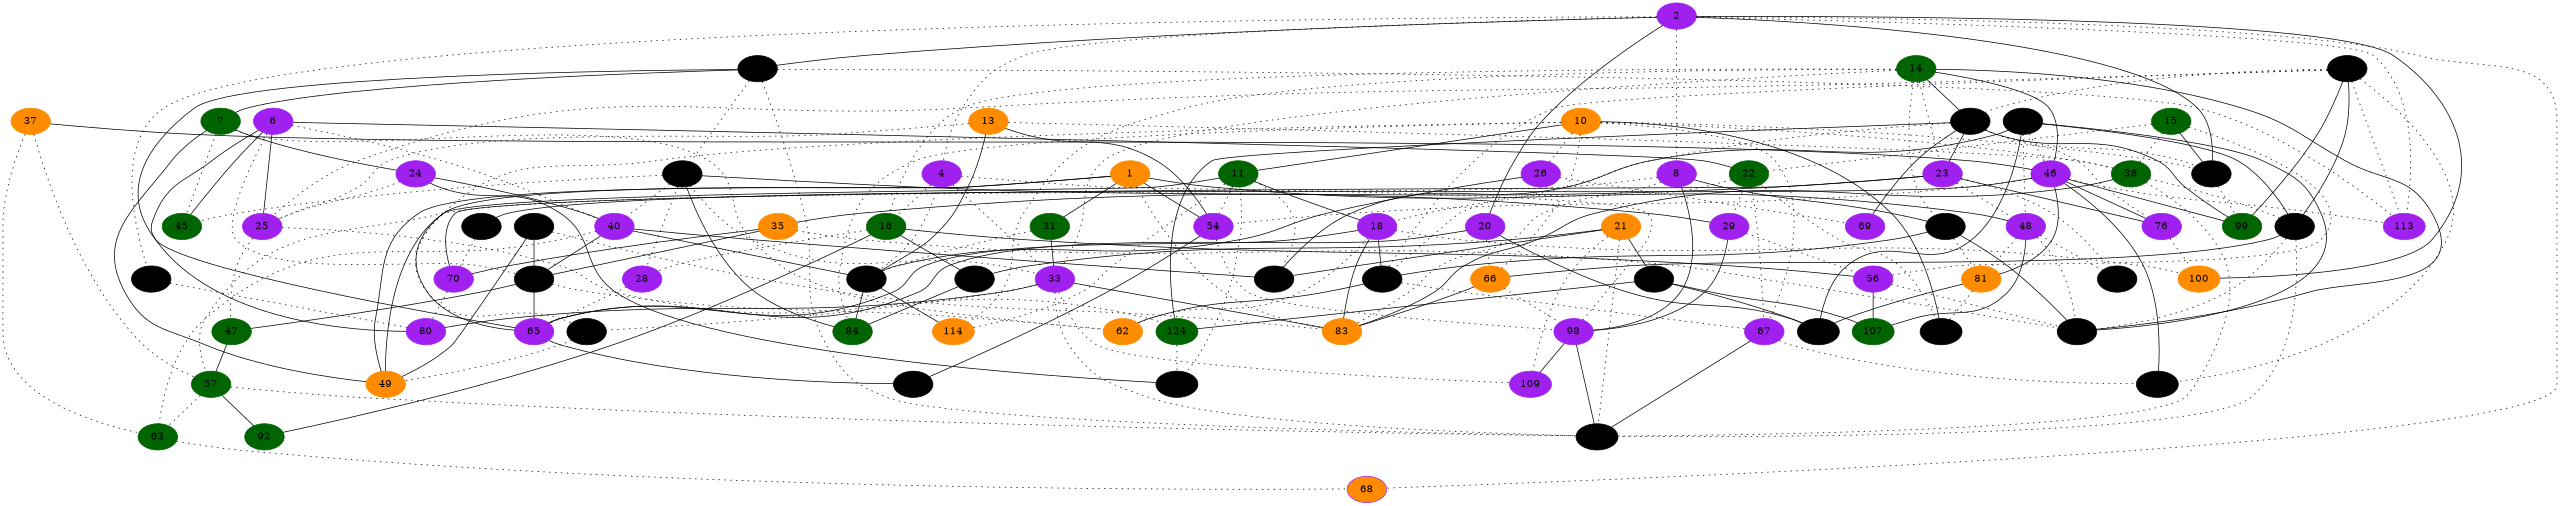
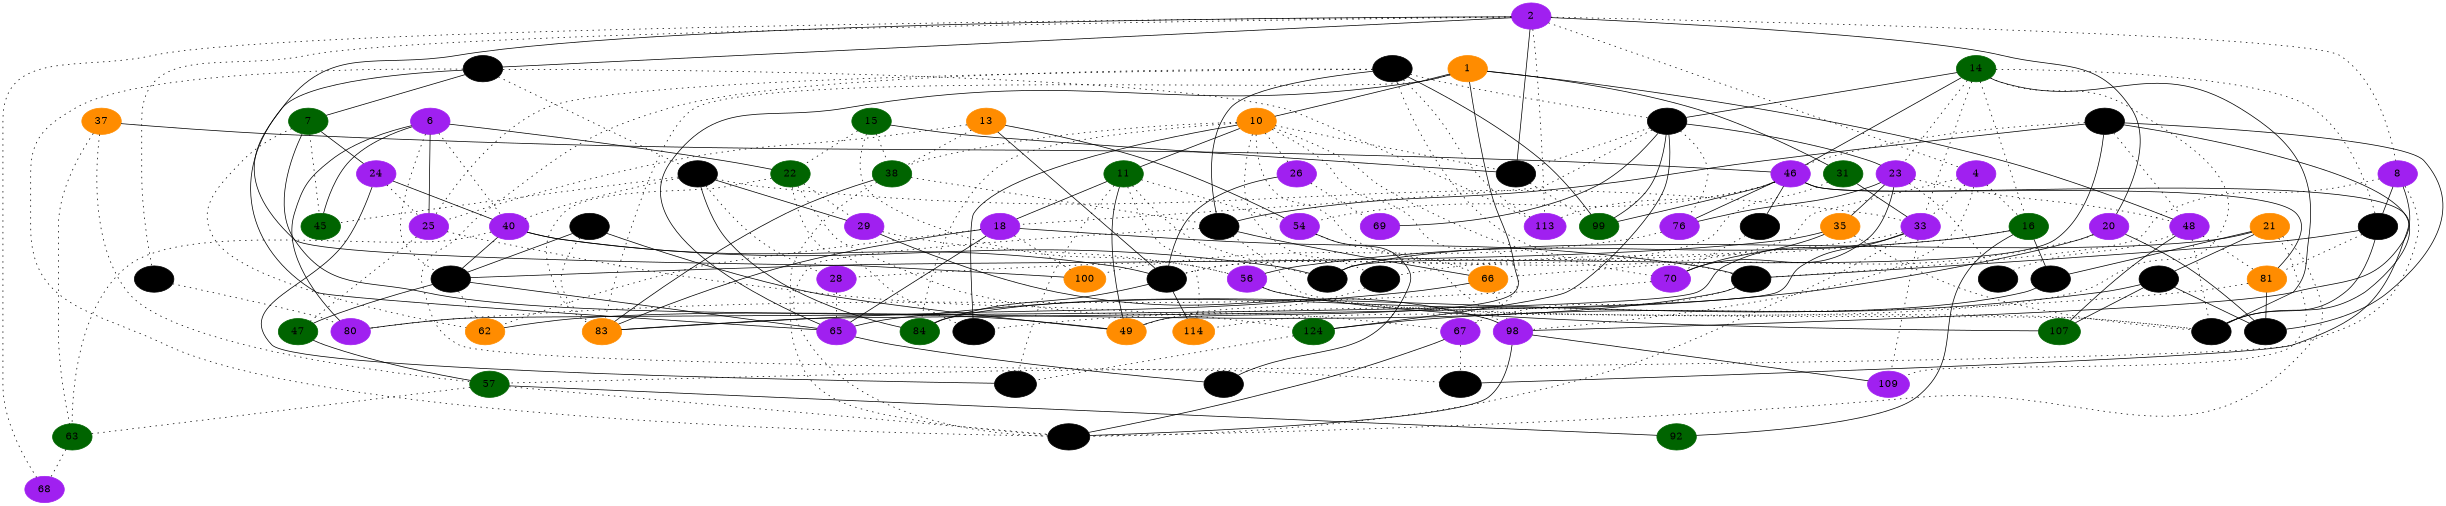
edge "1" -- "54": now "1" -- "10"
edge "10" -- "70": added
node "68": fillcolor darkorange -> purple
